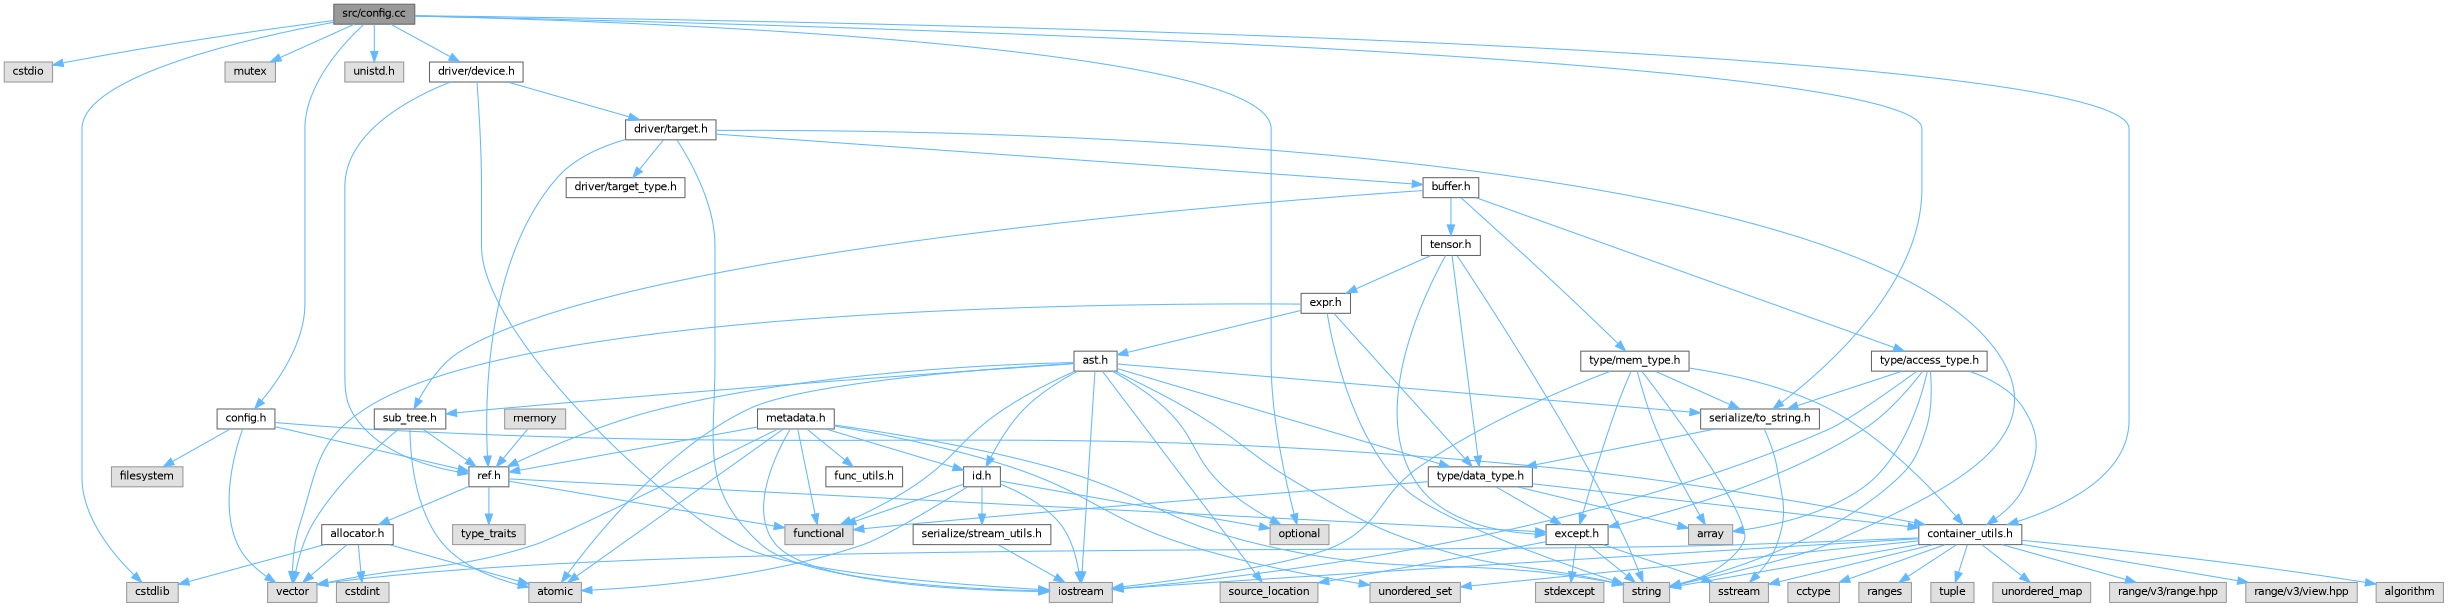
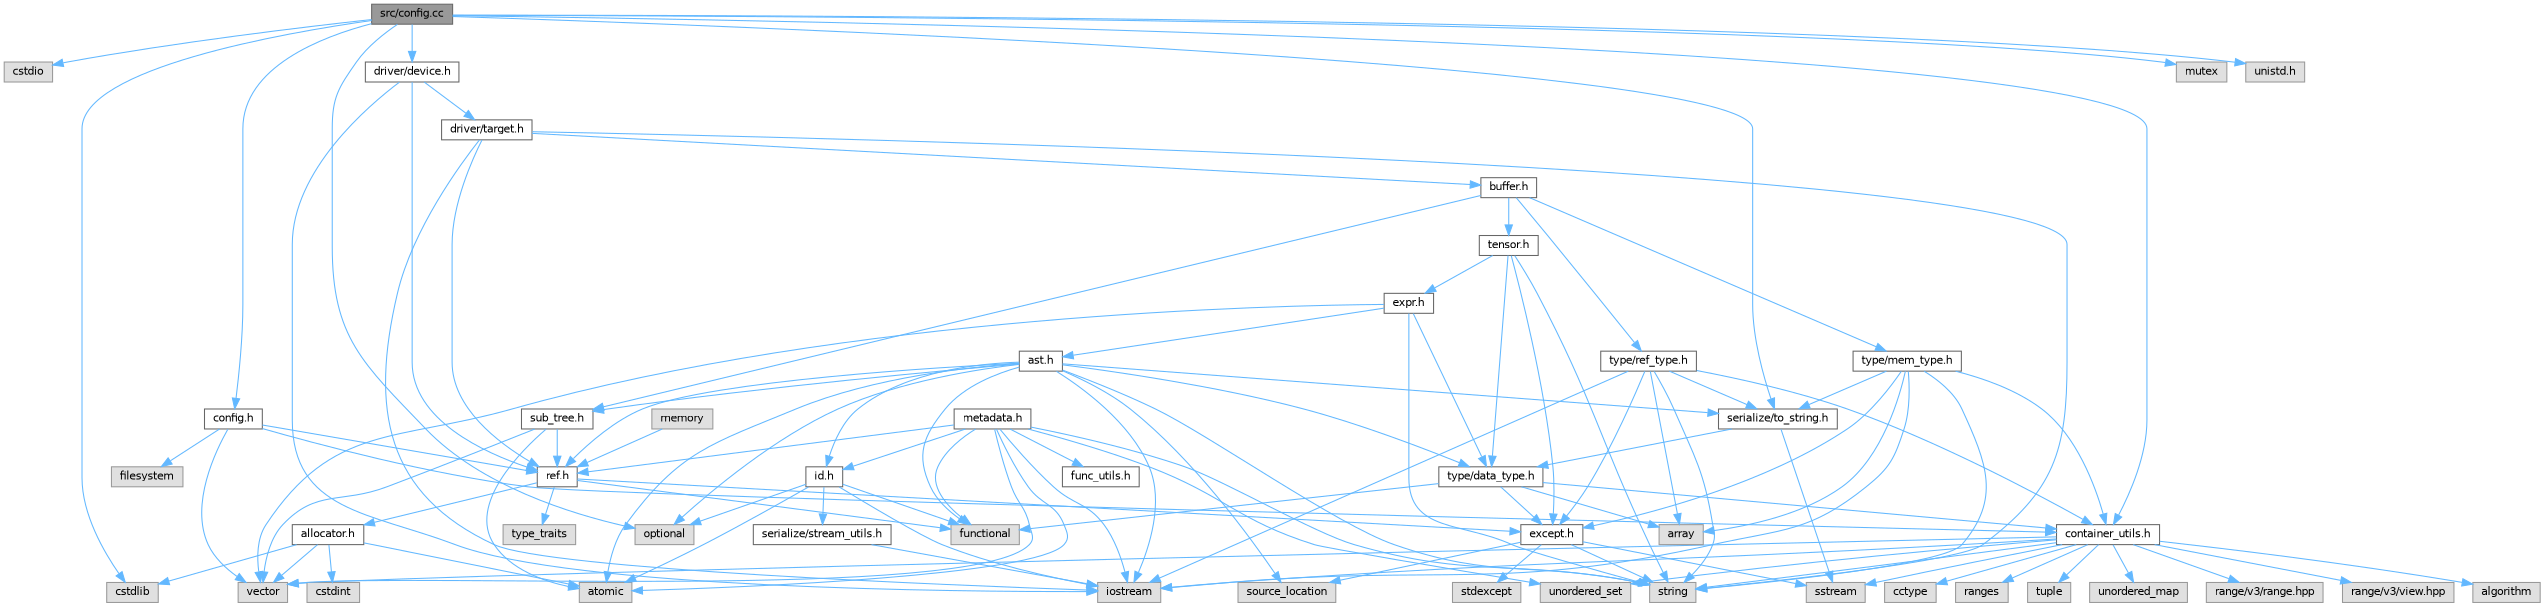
node "driver/target_type.h": removed
node "type/access_type.h": label "type/access_type.h" -> "type/ref_type.h"
